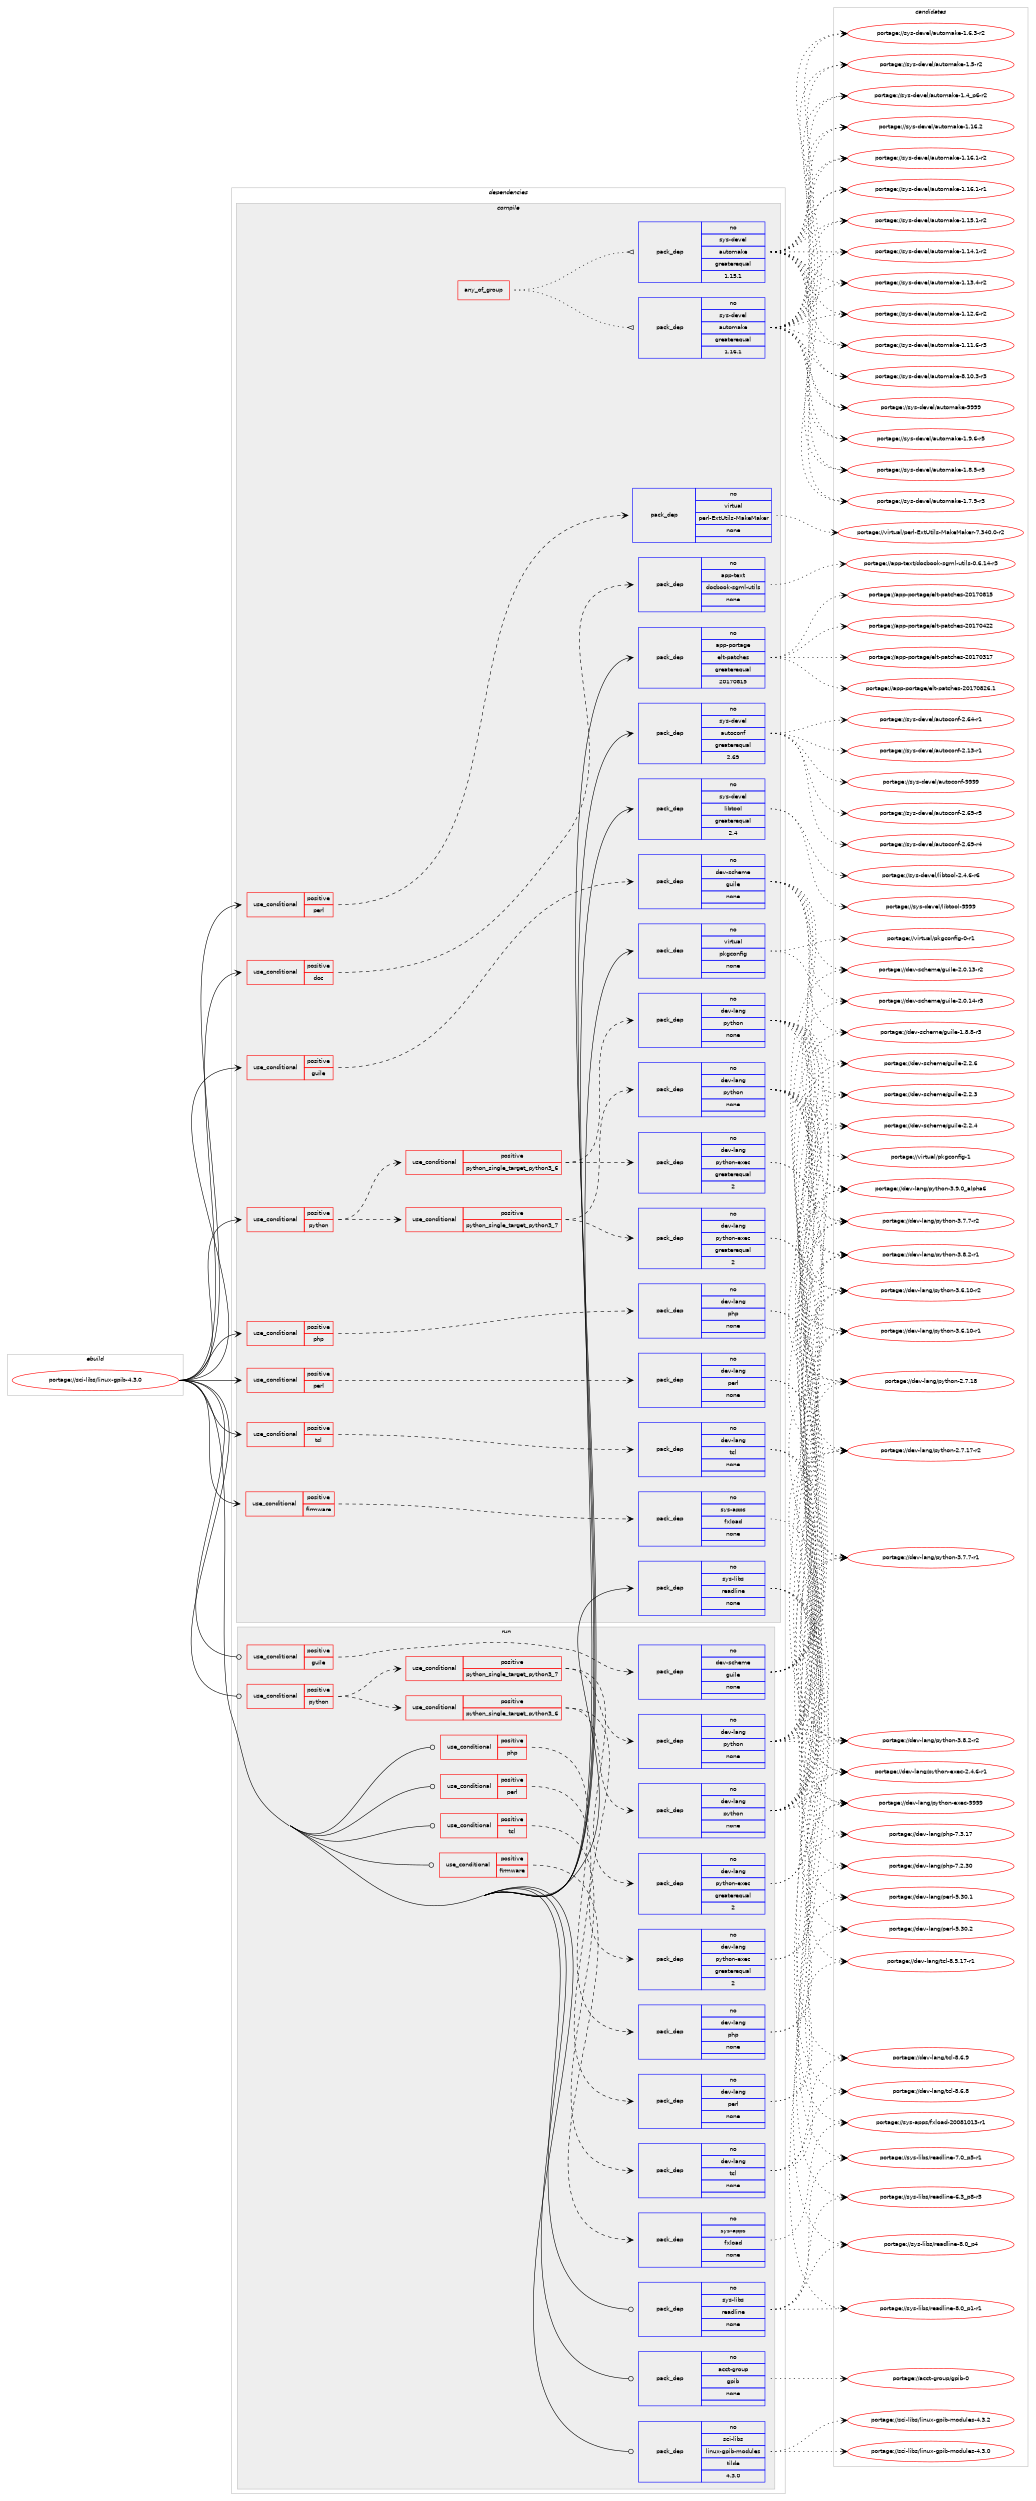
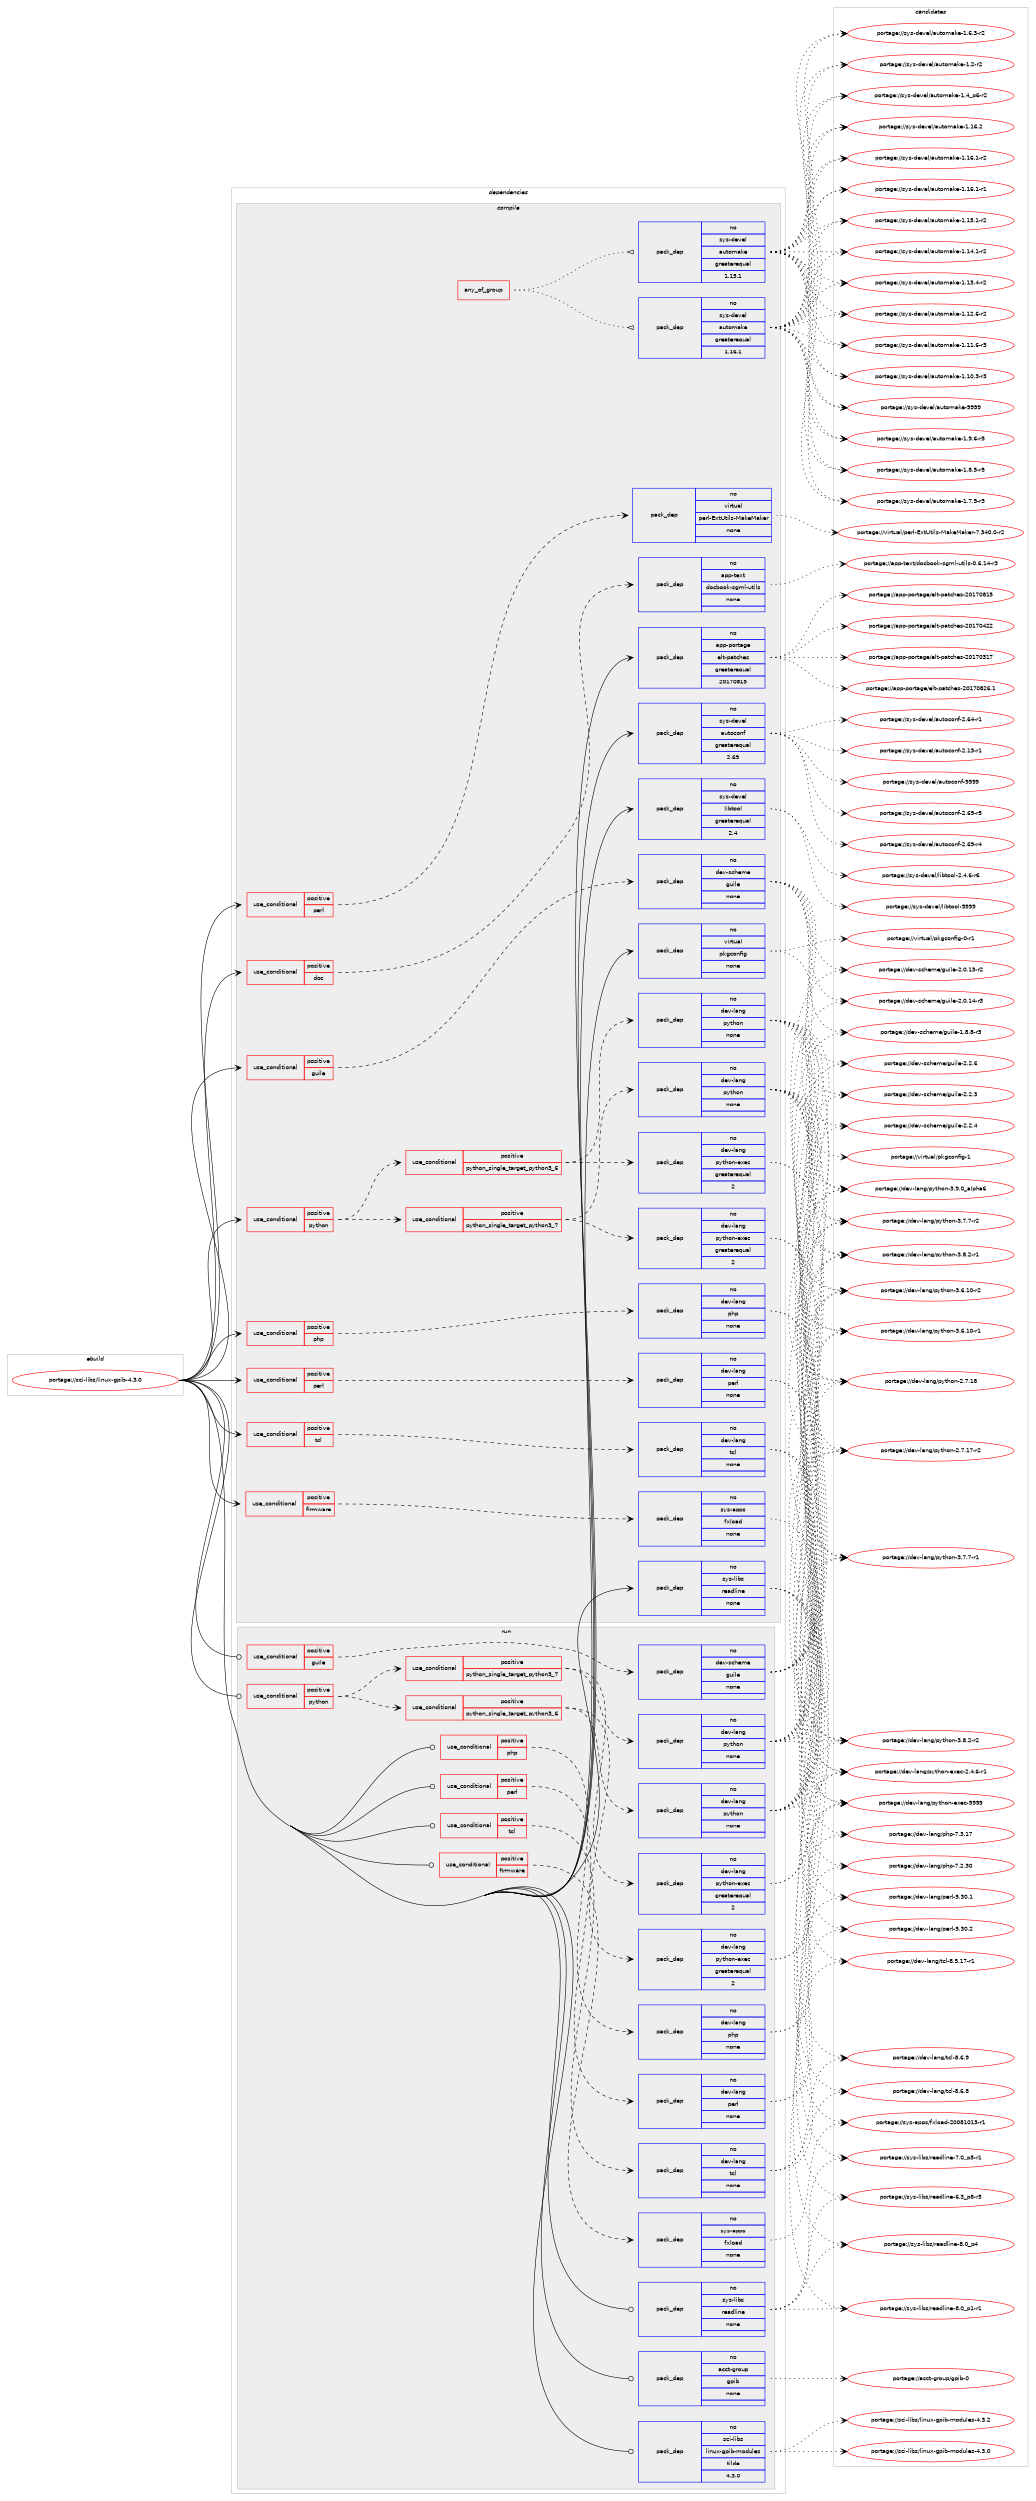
node "portage://sys-devel/automake-1.5-r2": label "portage://sys-devel/automake-1.5-r2" -> "portage://sys-devel/automake-1.2-r2"
node "portage://sys-devel/automake-8.10.3-r3": label "portage://sys-devel/automake-8.10.3-r3" -> "portage://sys-devel/automake-1.10.3-r3"
